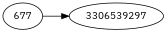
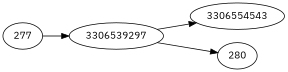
node "677": label "677" -> "277"
node "3306554543": added
node "280": added
